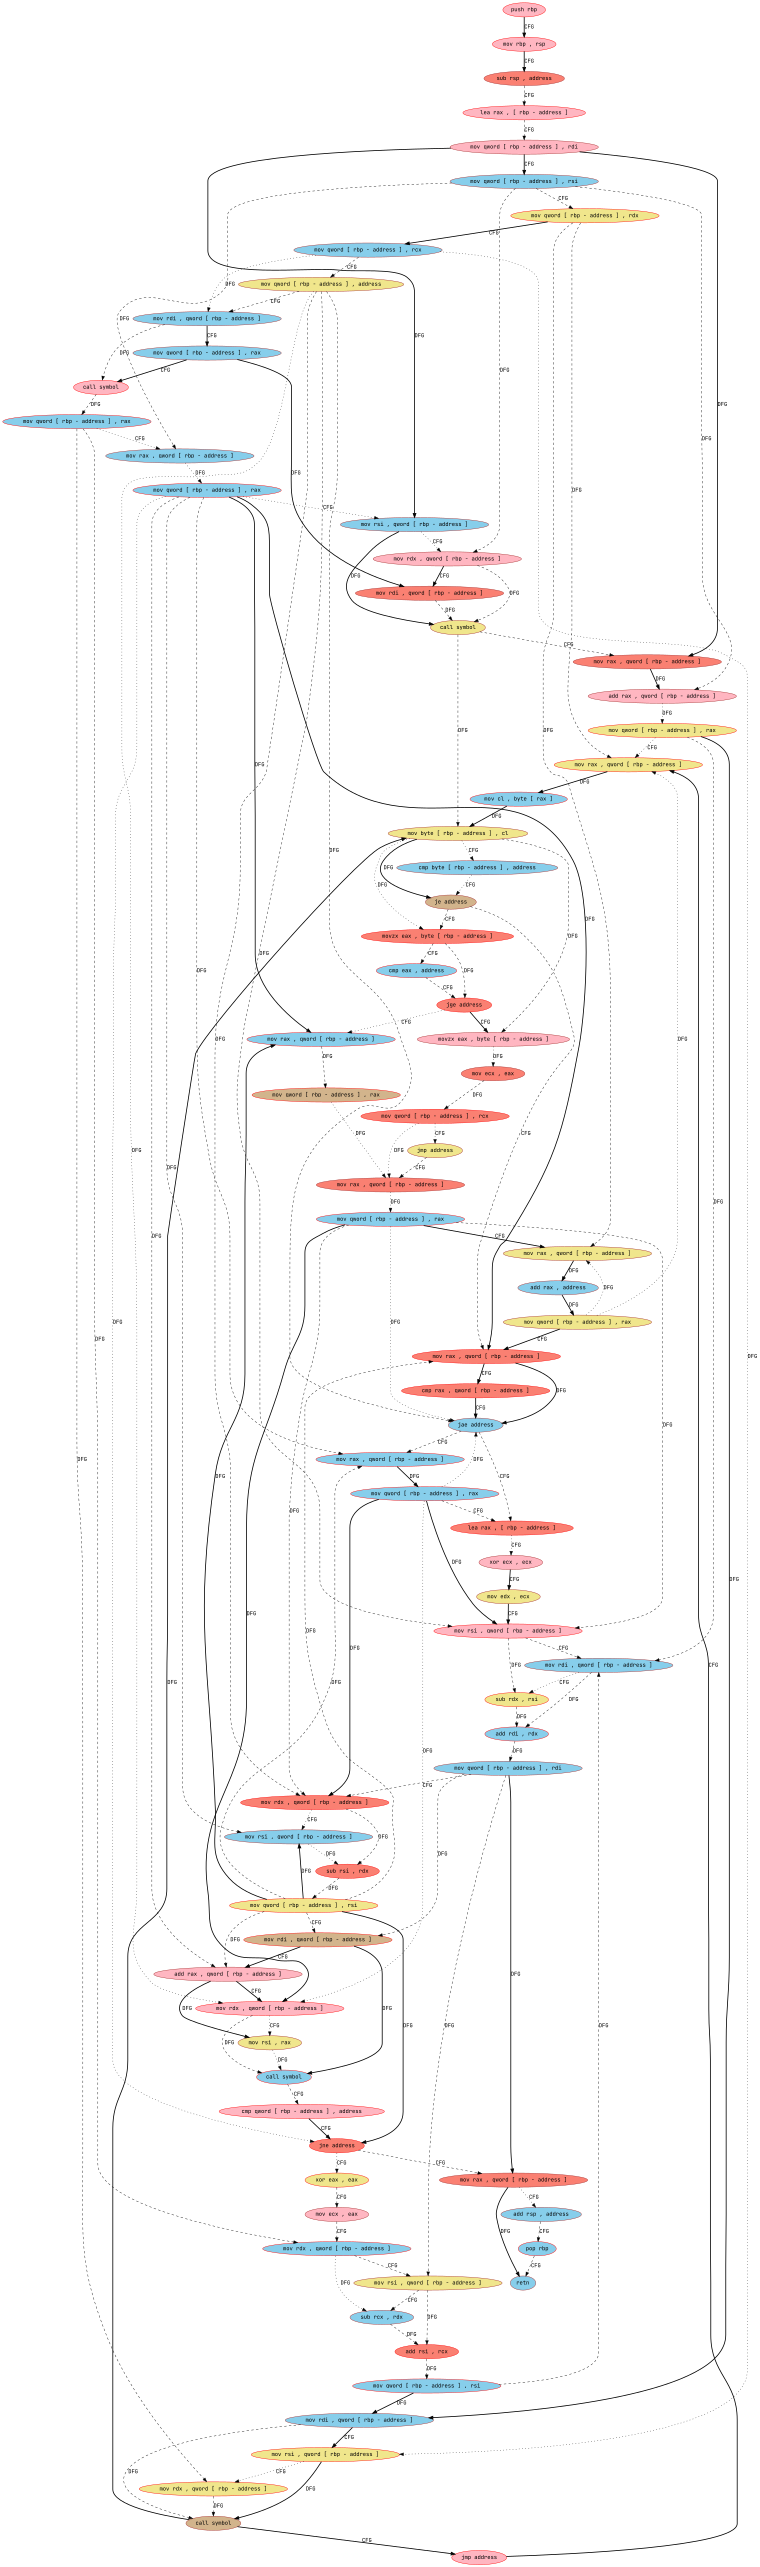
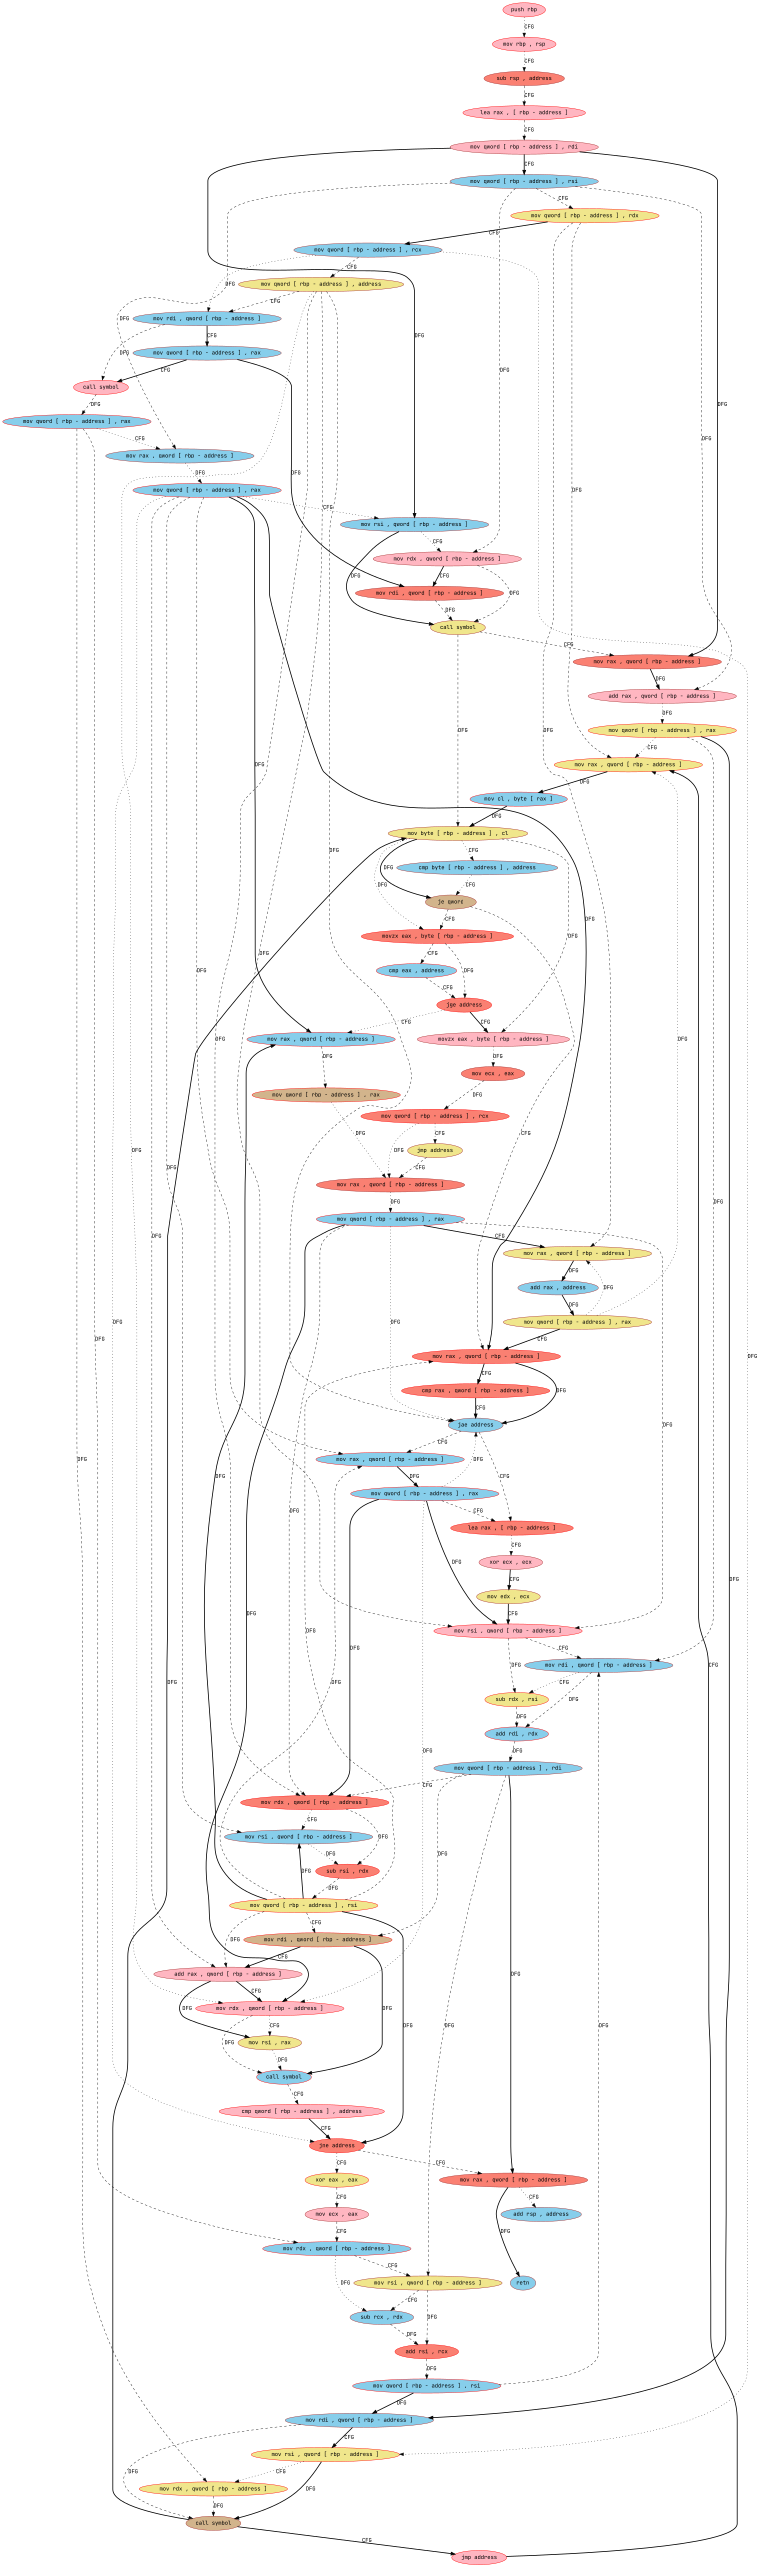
edge "push rbp" -> "mov rbp , rsp": style bold -> dotted
edge "mov rbp , rsp" -> "sub rsp , address": style bold -> dotted
node "je address": label "je address" -> "je qword"
node "pop rbp": removed
